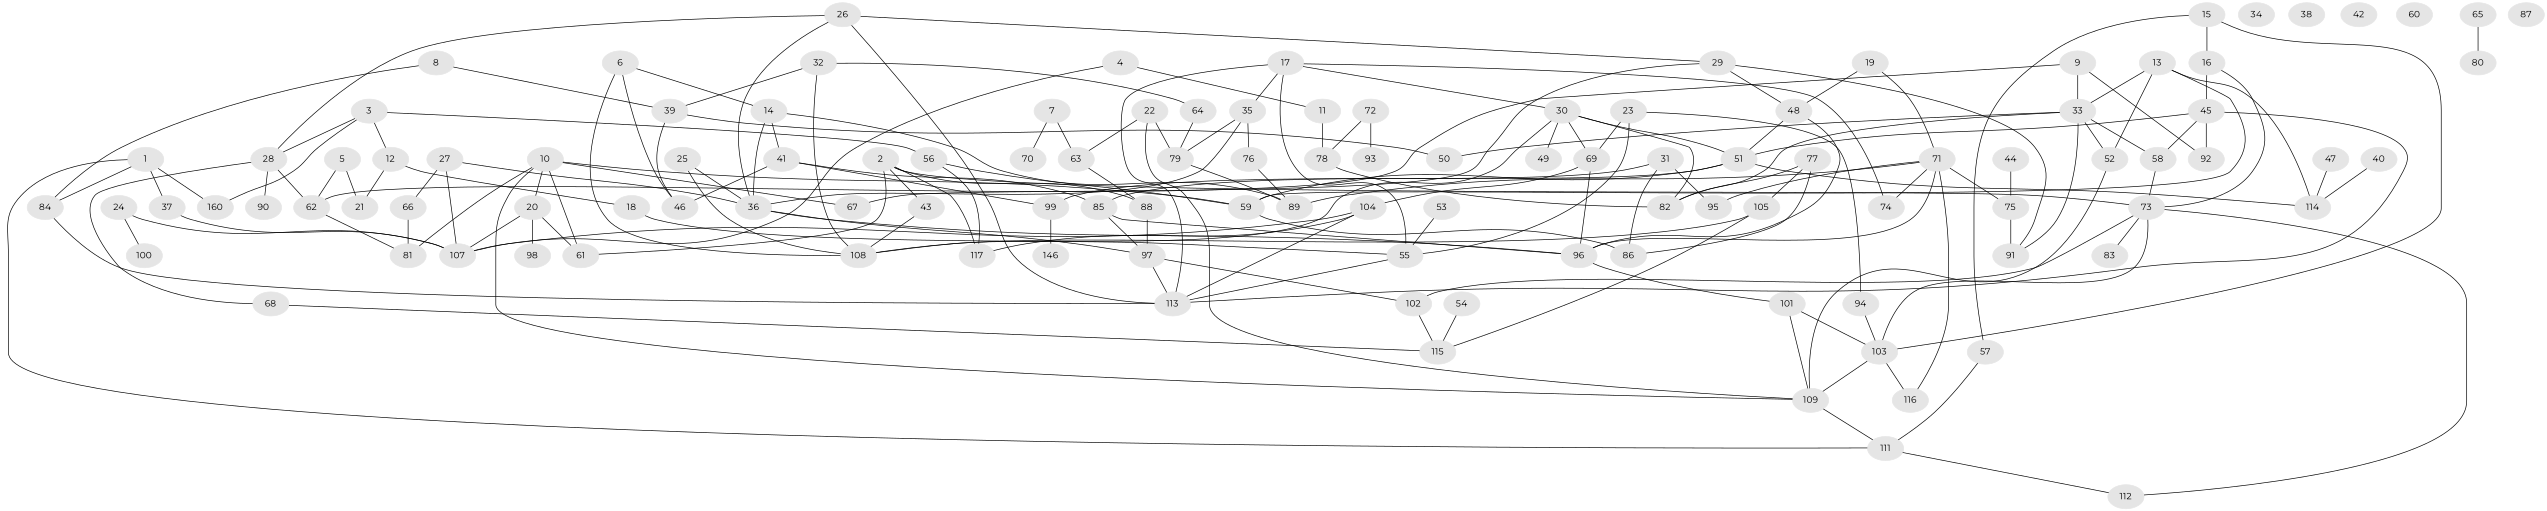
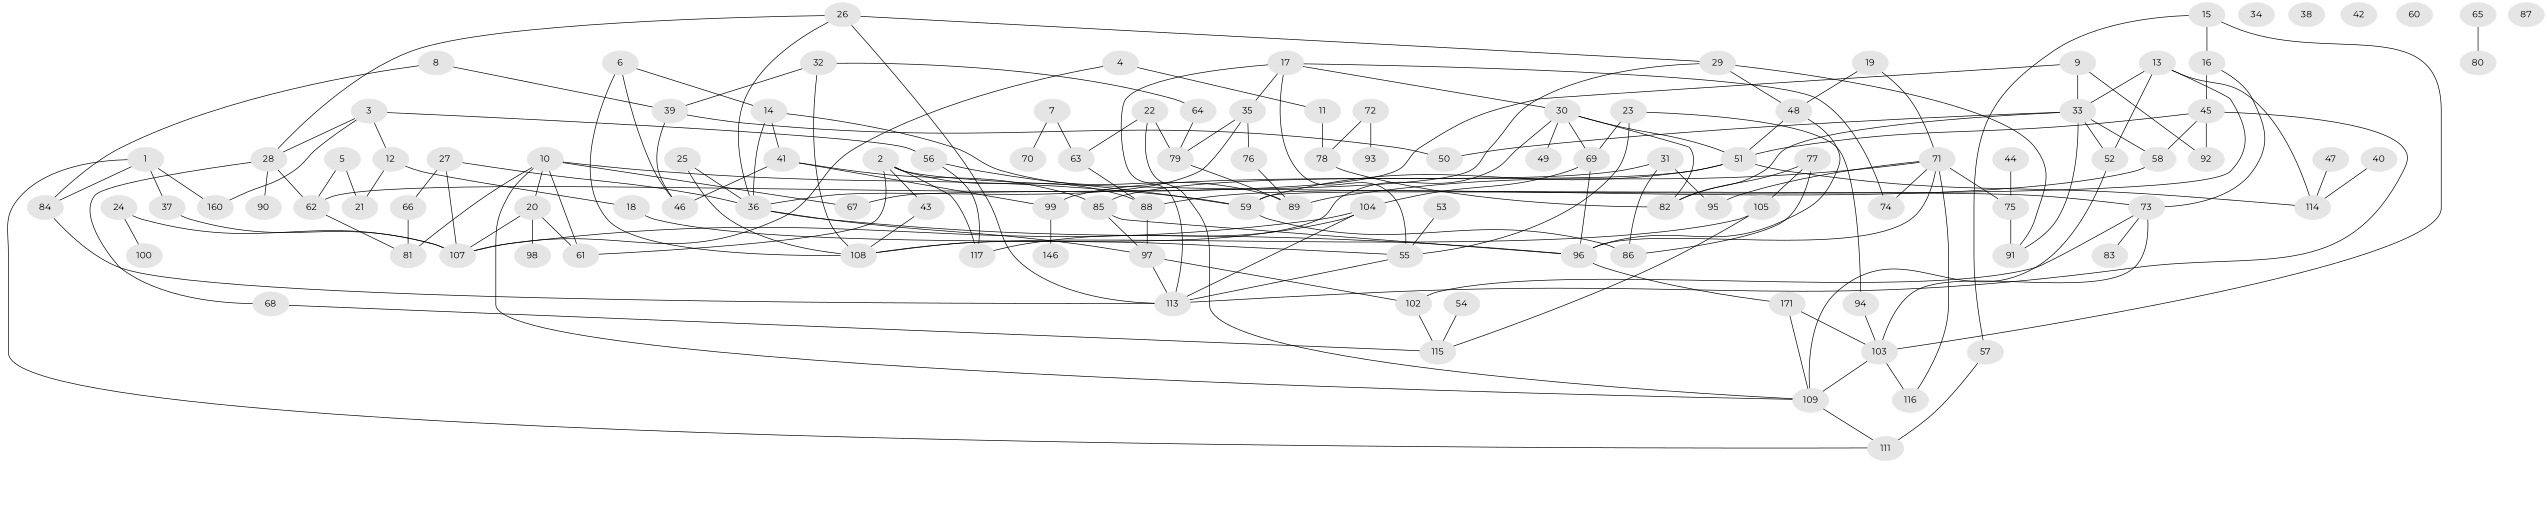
edge "58" -- "73": now "58" -- "88"
node "101": label "101" -> "171"
node "112": removed
